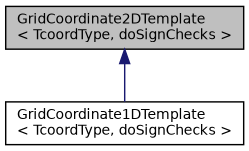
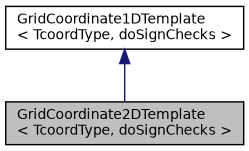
edge "GridCoordinate1DTemplate < TcoordType, doSignChecks >" -> "GridCoordinate2DTemplate < TcoordType, doSignChecks >": reversed
